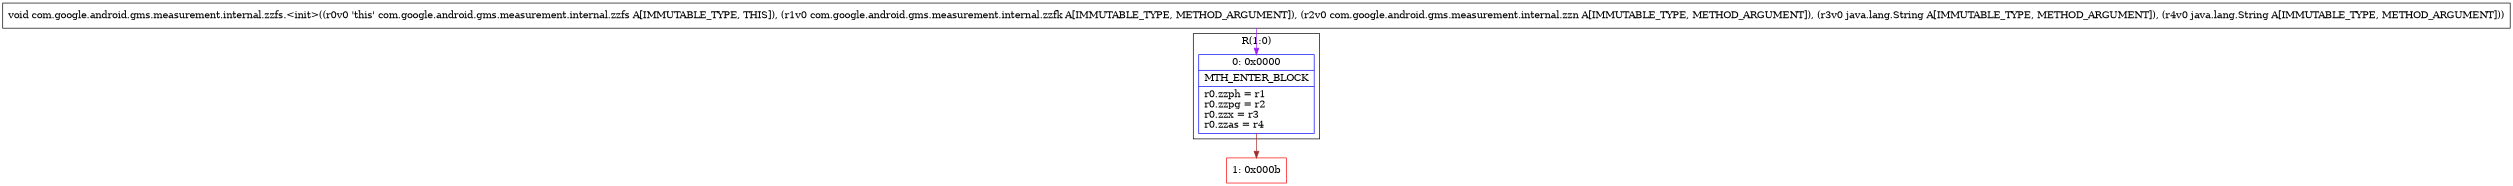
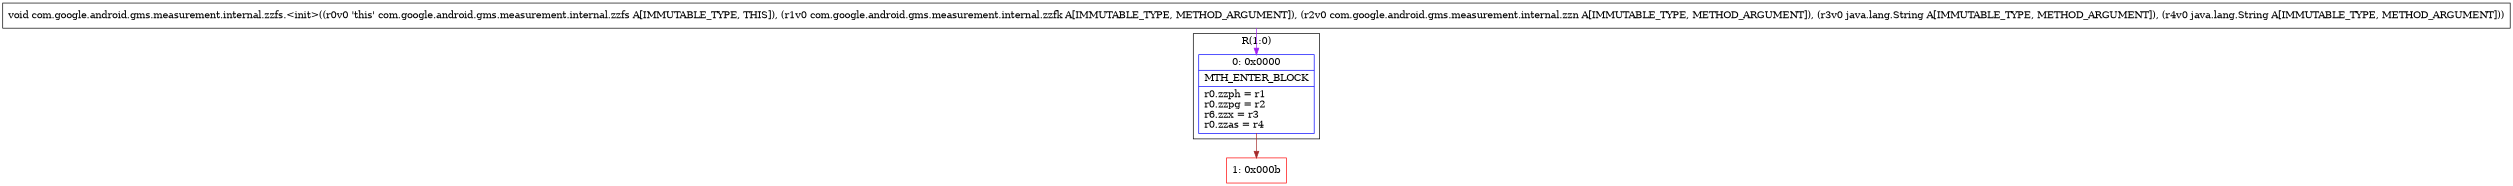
node "0: 0x0000": text "r0.zzx = r3" -> "r6.zzx = r3"
